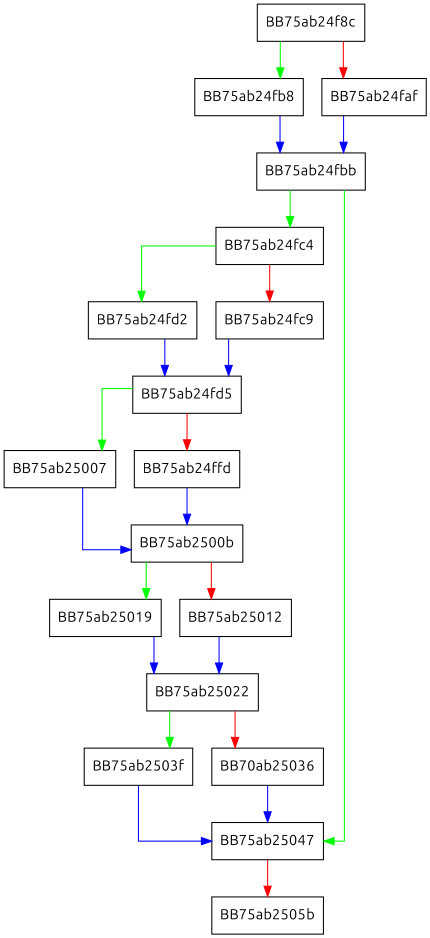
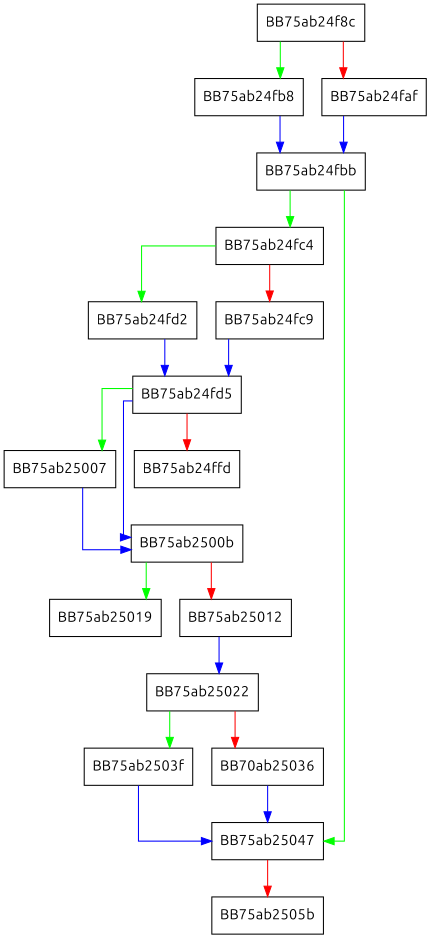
edge "BB75ab24ffd" -> "BB75ab2500b": now "BB75ab24fd5" -> "BB75ab2500b"
edge "BB75ab25019" -> "BB75ab25022": removed
